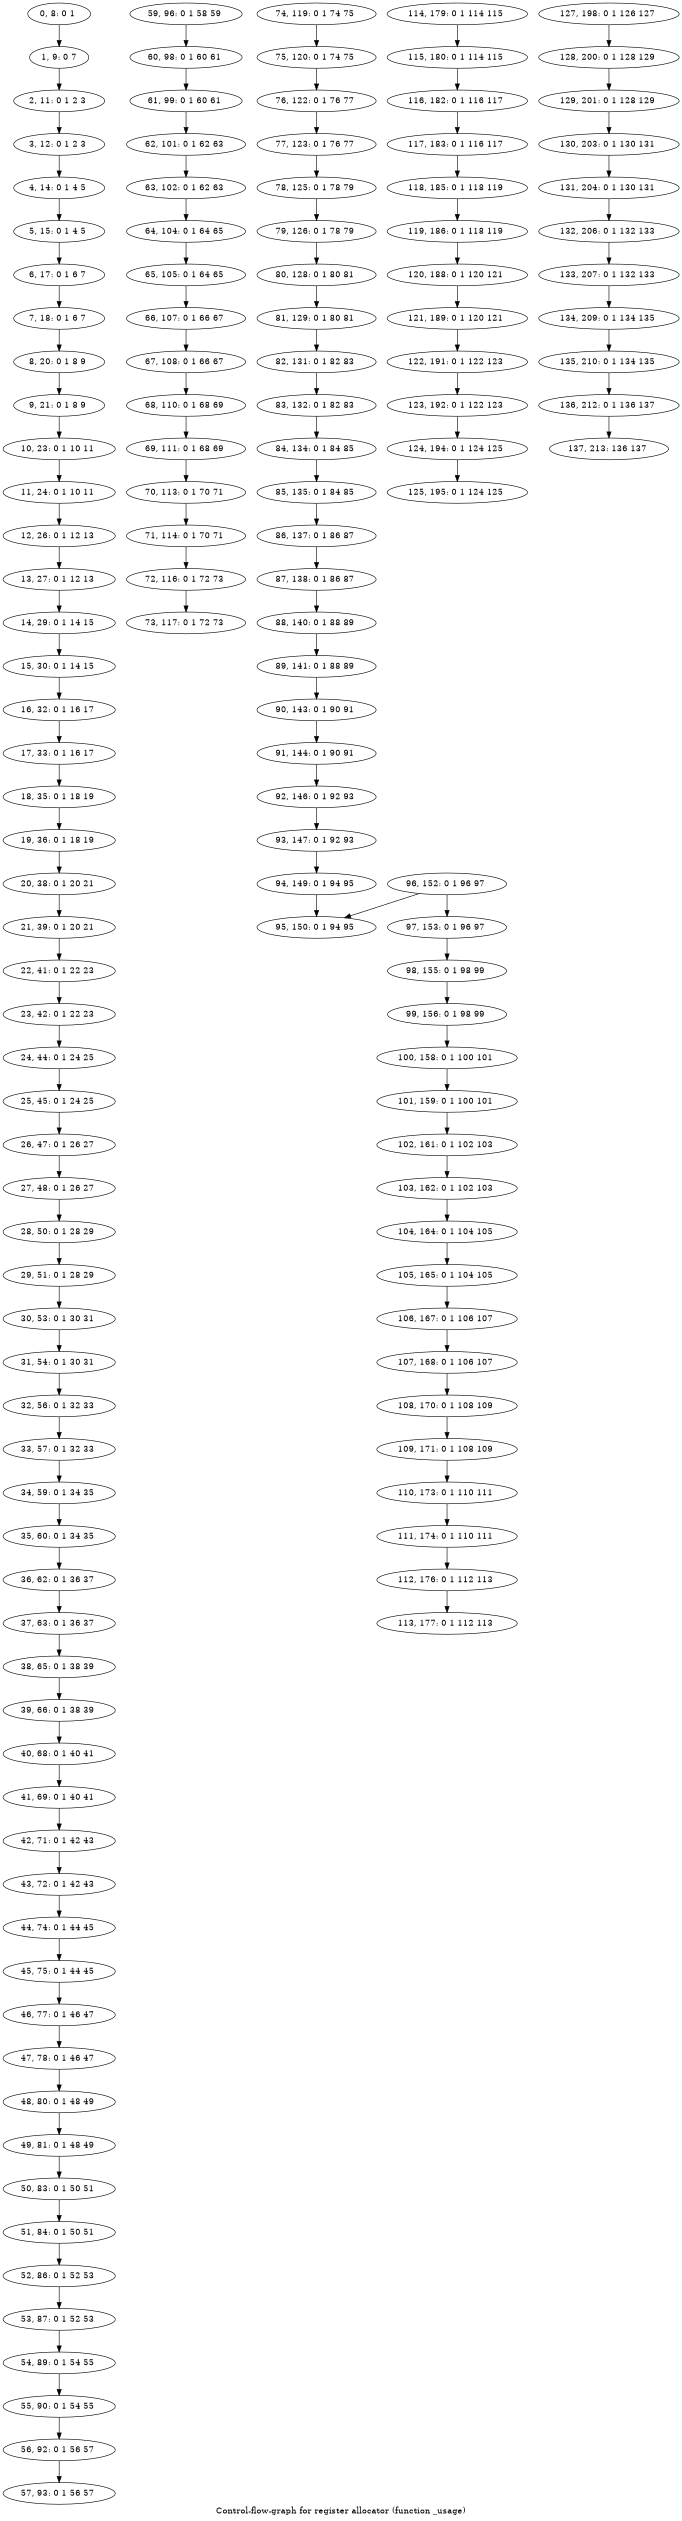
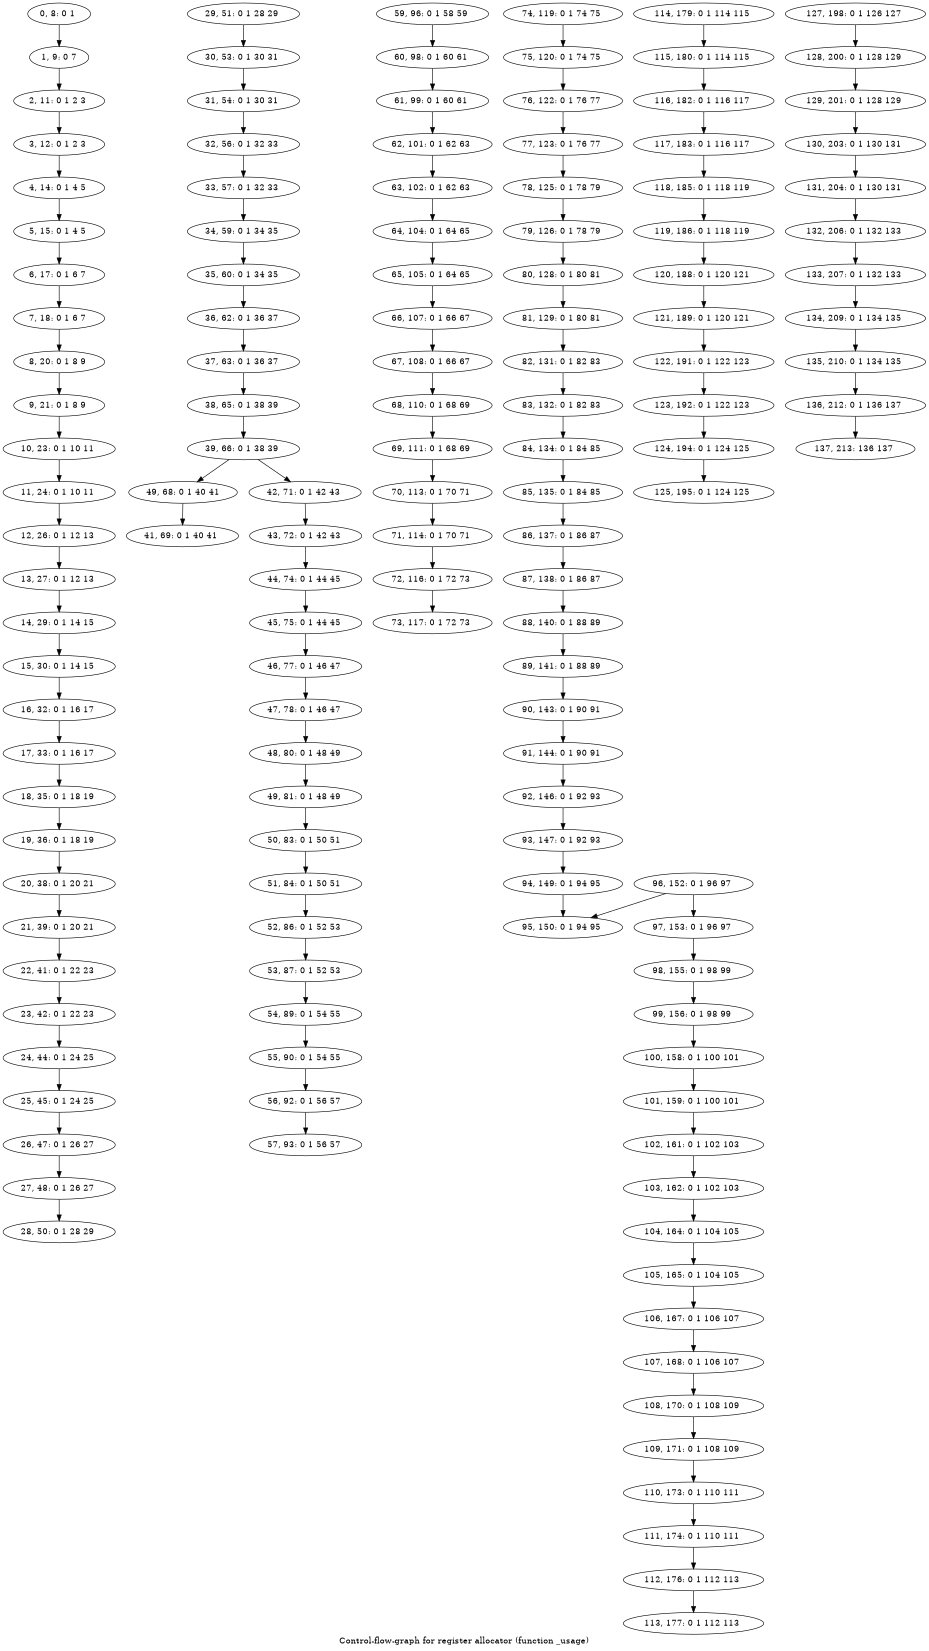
edge "28, 50: 0 1 28 29" -> "29, 51: 0 1 28 29": removed
node "40, 68: 0 1 40 41": label "40, 68: 0 1 40 41" -> "49, 68: 0 1 40 41"
edge "41, 69: 0 1 40 41" -> "42, 71: 0 1 42 43": now "39, 66: 0 1 38 39" -> "42, 71: 0 1 42 43"
